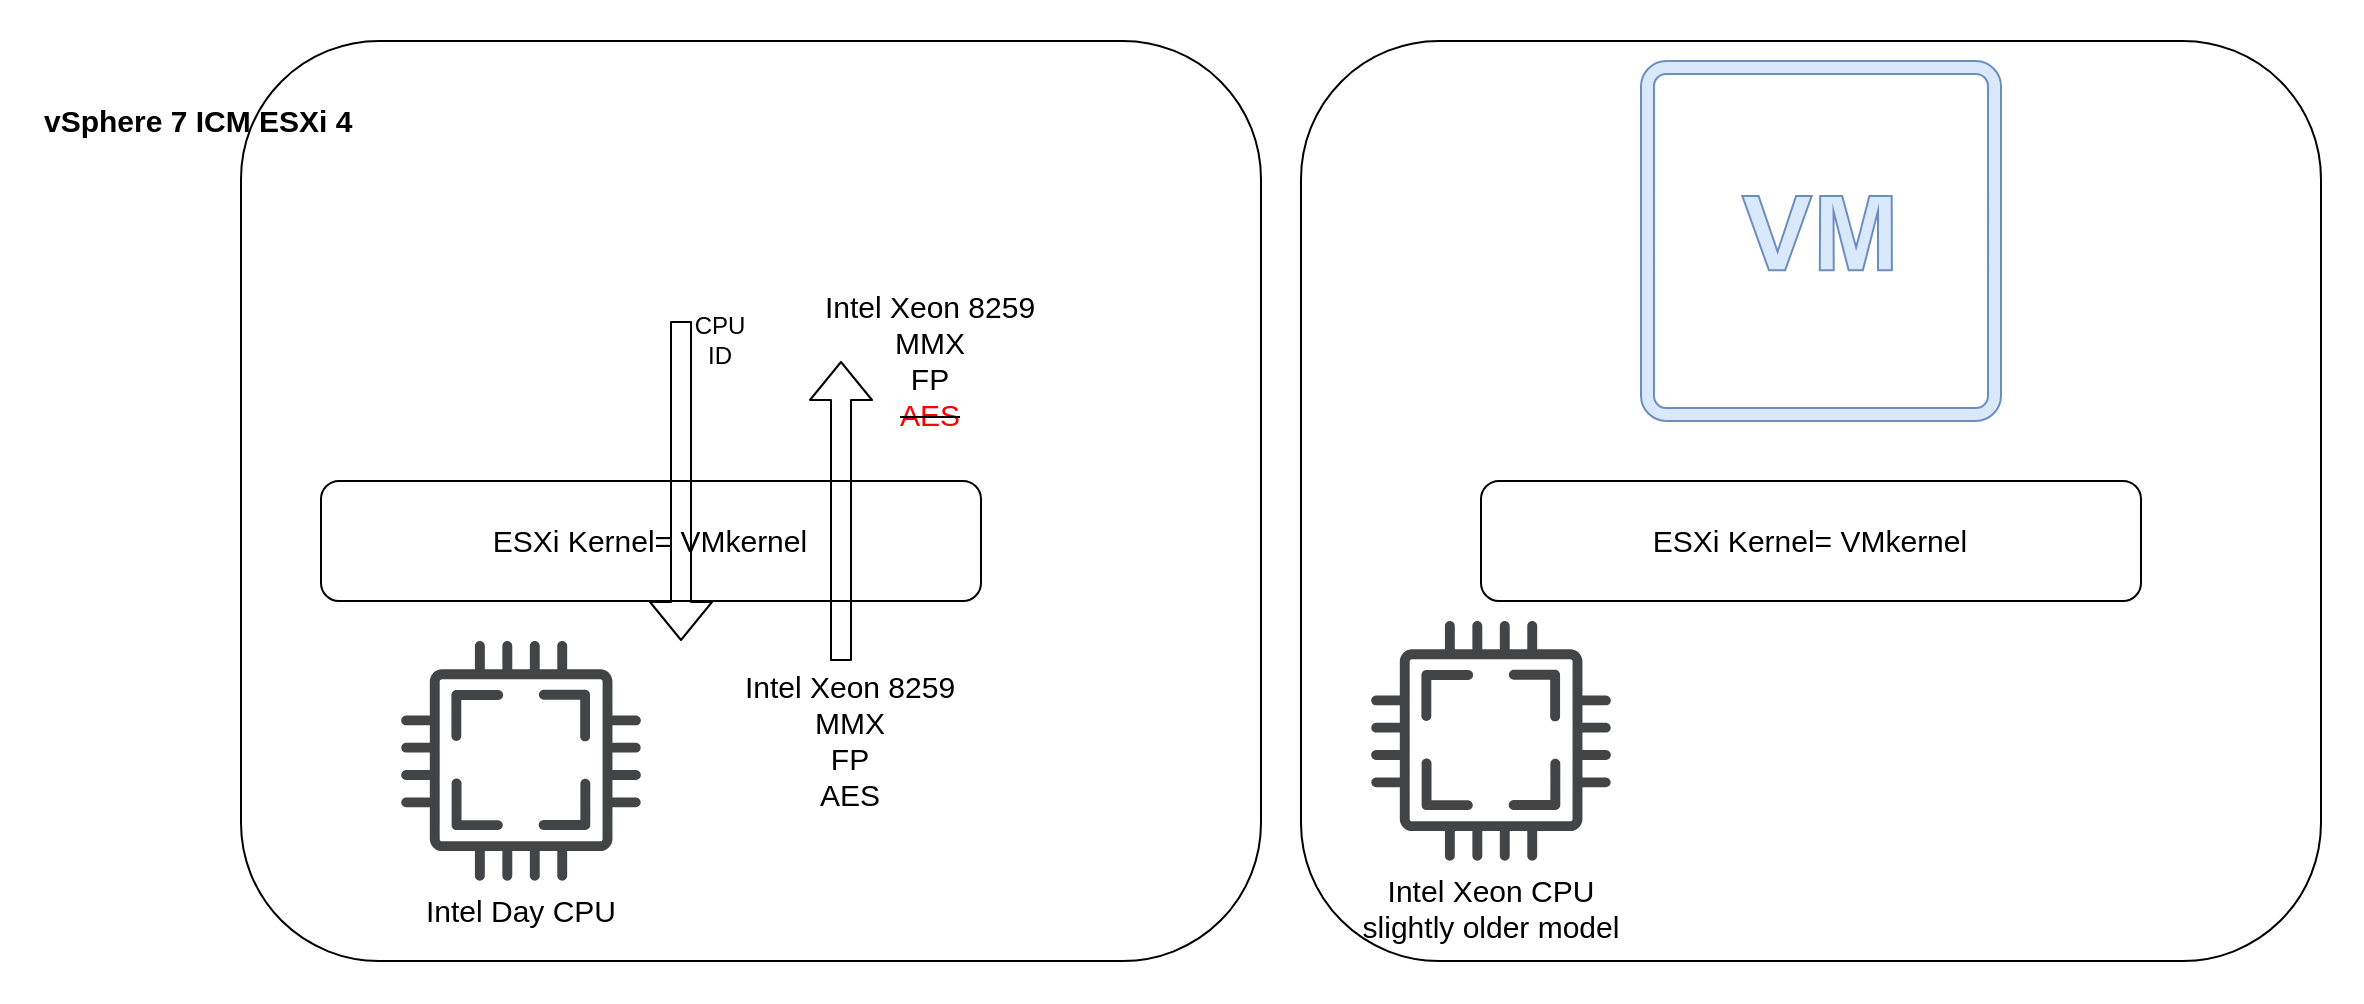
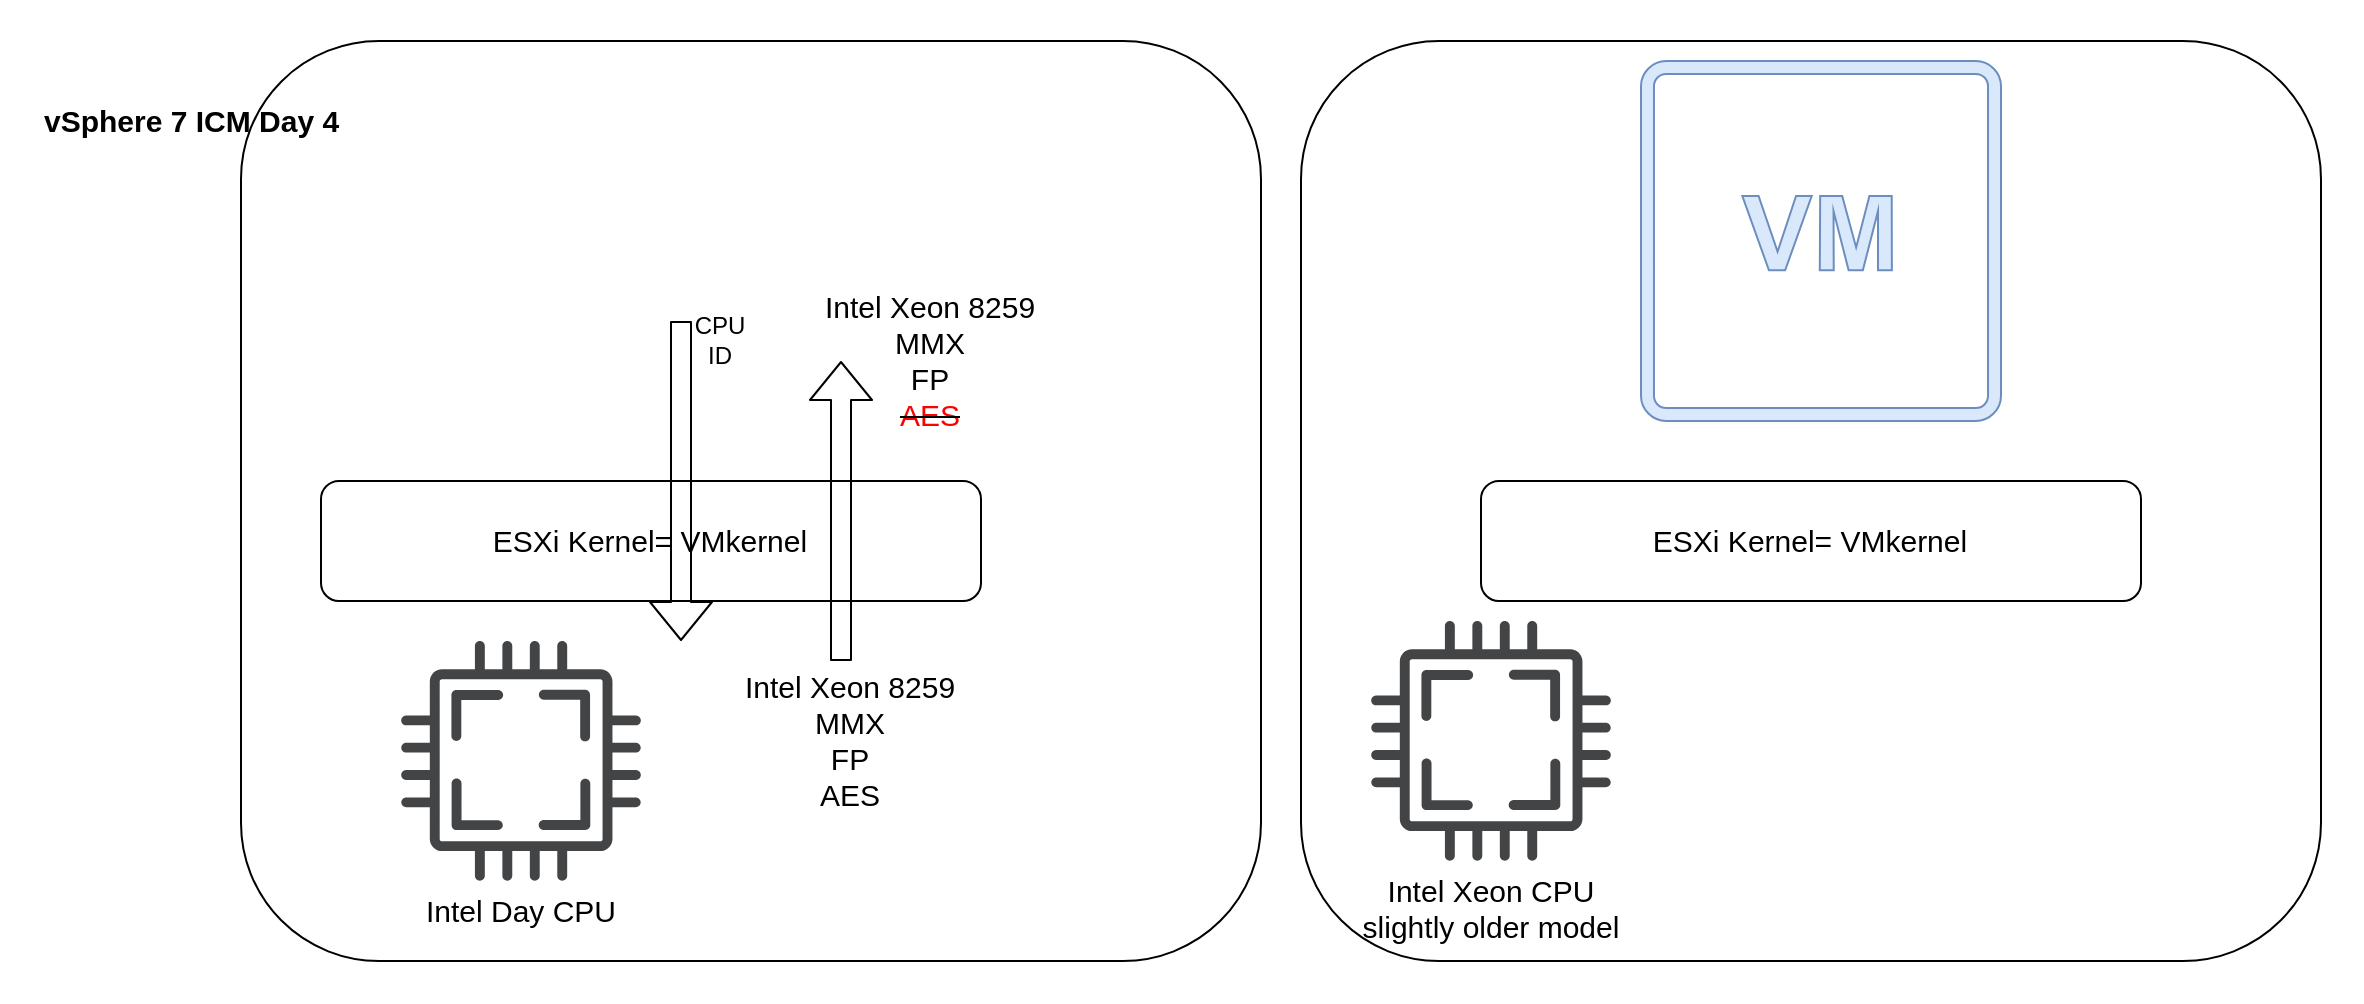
node "vSphere 7 ICM ESXi 4": label "vSphere 7 ICM ESXi 4" -> "vSphere 7 ICM Day 4"
